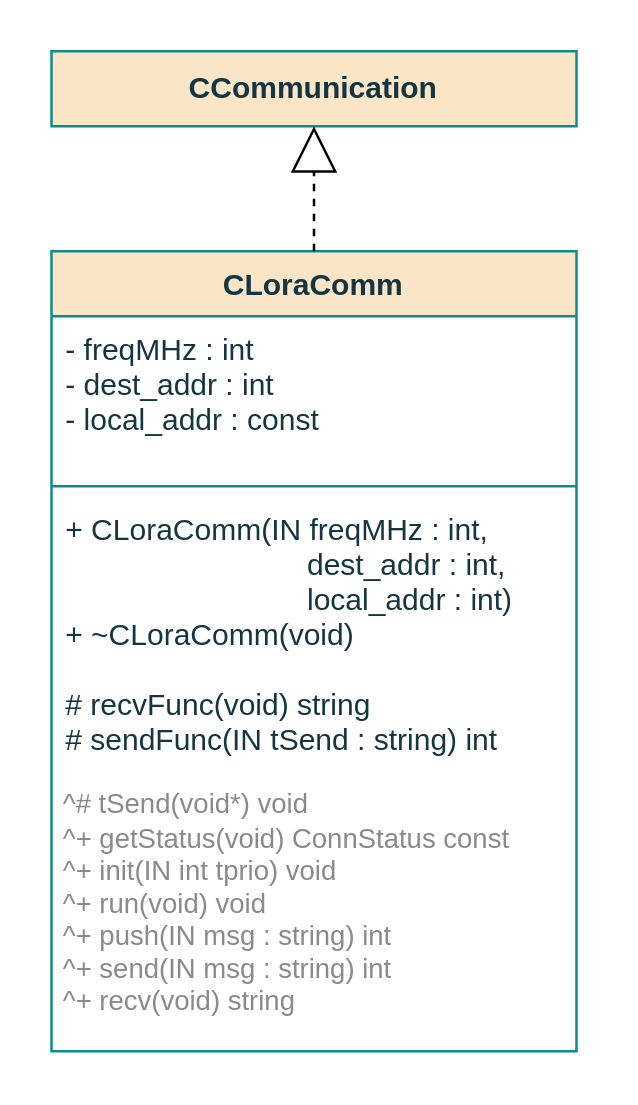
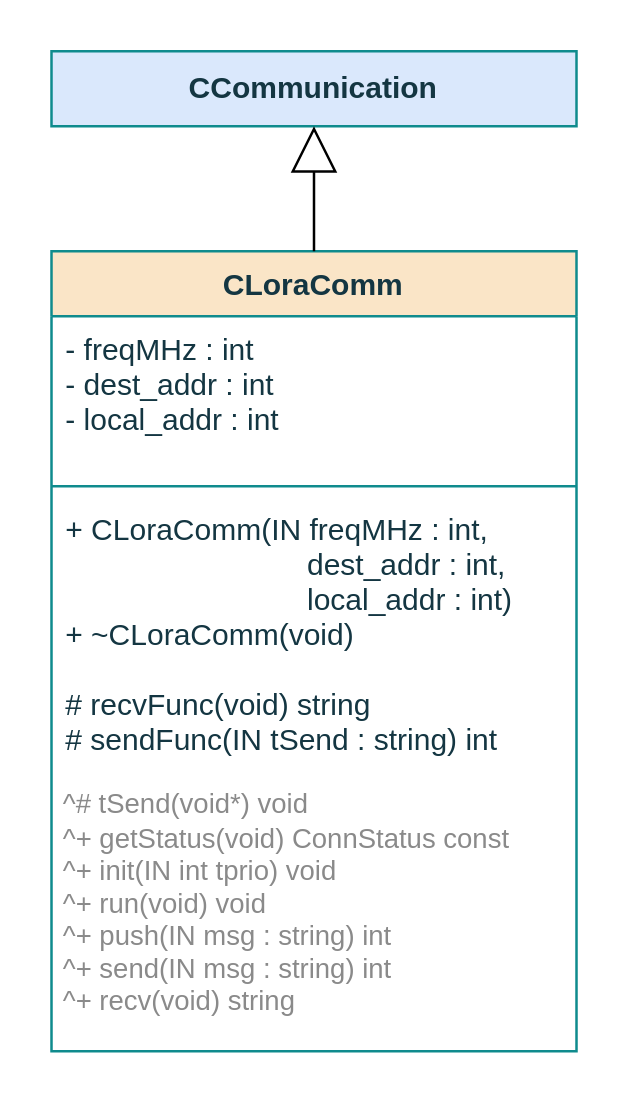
node "CCommunication": fillcolor #fae5c7 -> #dae8fc
edge "CLoraComm" -> "CCommunication": style dashed -> solid
node "- freqMHz : int - dest_addr : int - local_addr : const": label "- freqMHz : int - dest_addr : int - local_addr : const" -> "- freqMHz : int - dest_addr : int - local_addr : int"
